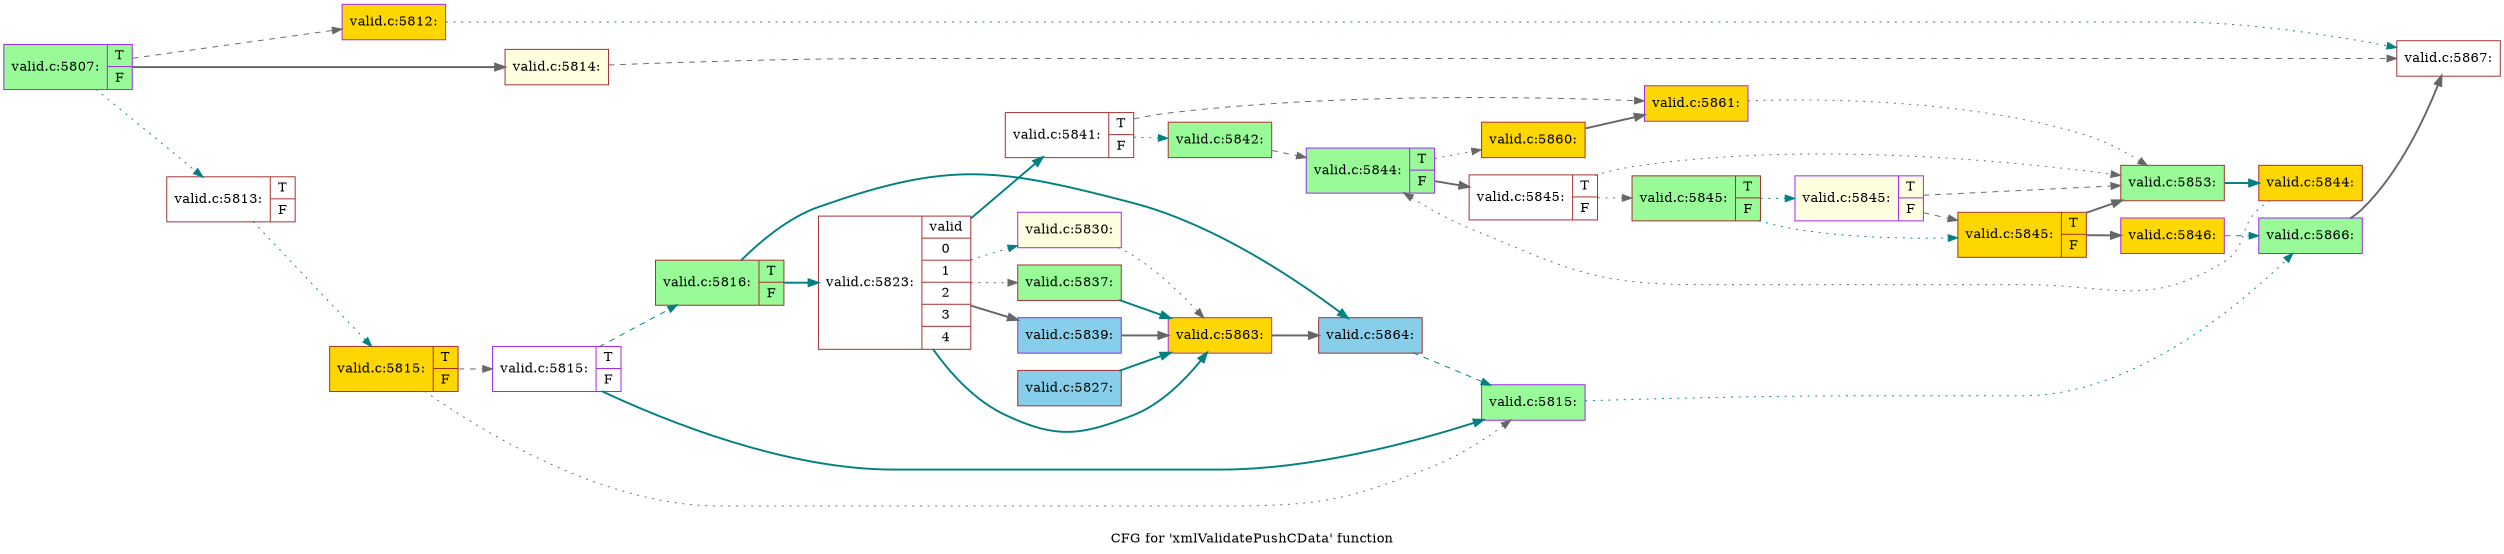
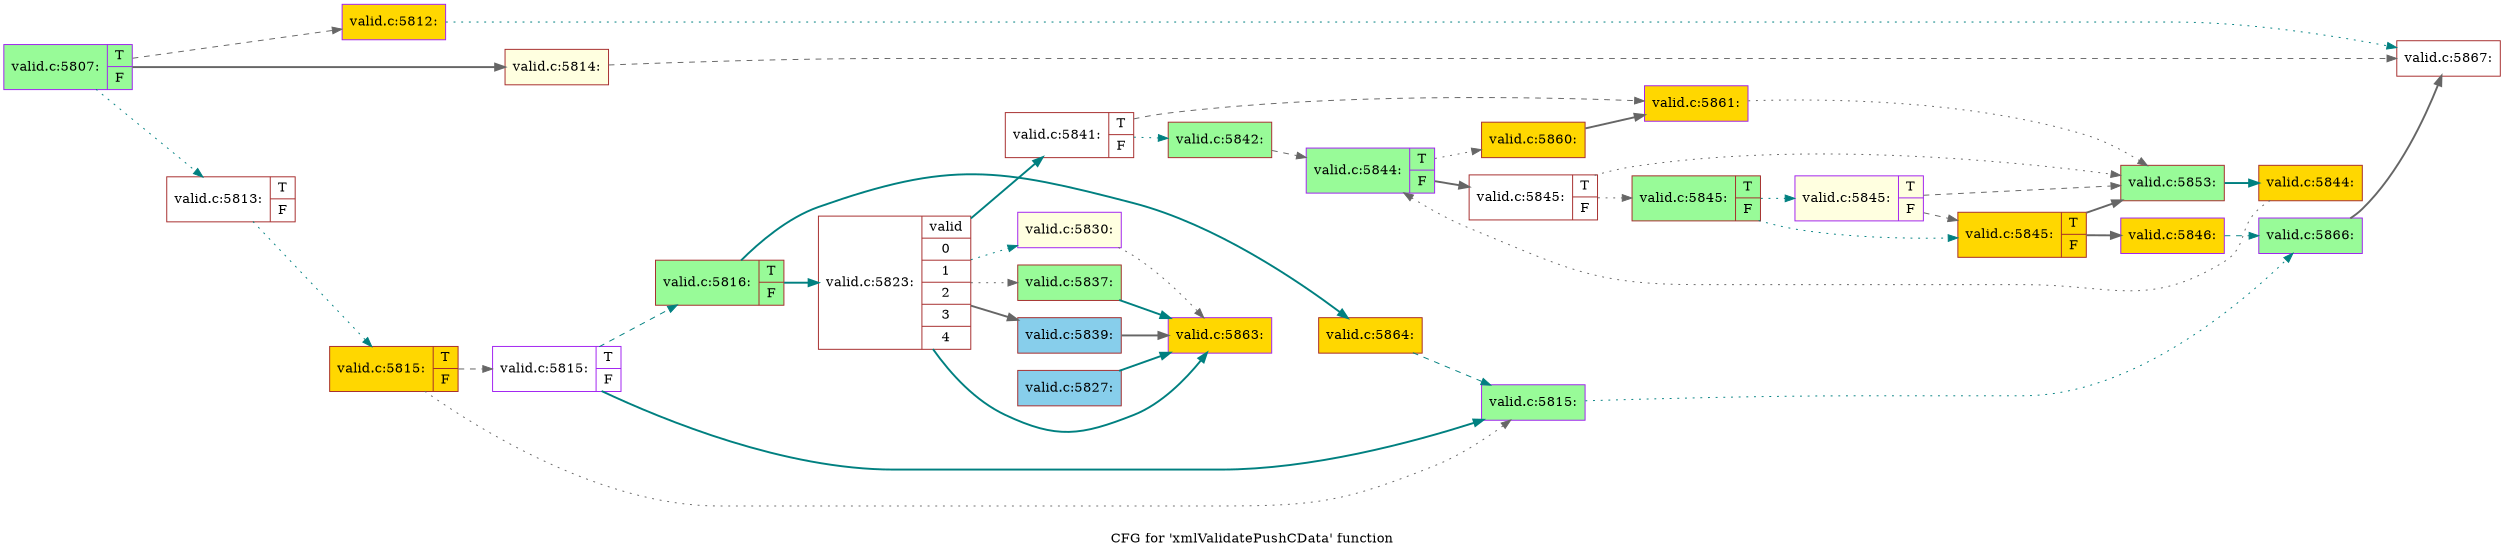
node "valid.c:5839:": color purple -> brown
edge "valid.c:5863:" -> "valid.c:5864:": removed
node "valid.c:5864:": fillcolor skyblue -> gold
